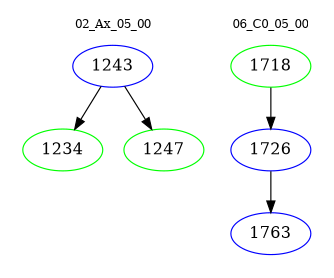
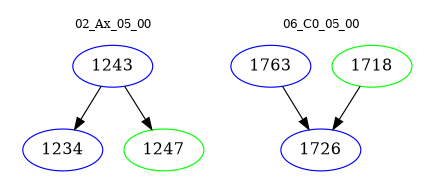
node "1234": color green -> blue
edge "1726" -> "1763": reversed
